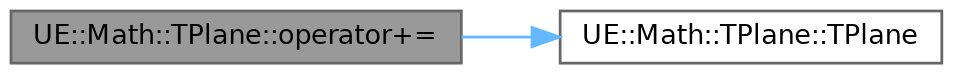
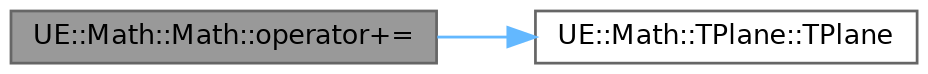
node "UE::Math::TPlane::operator+=": label "UE::Math::TPlane::operator+=" -> "UE::Math::Math::operator+="
